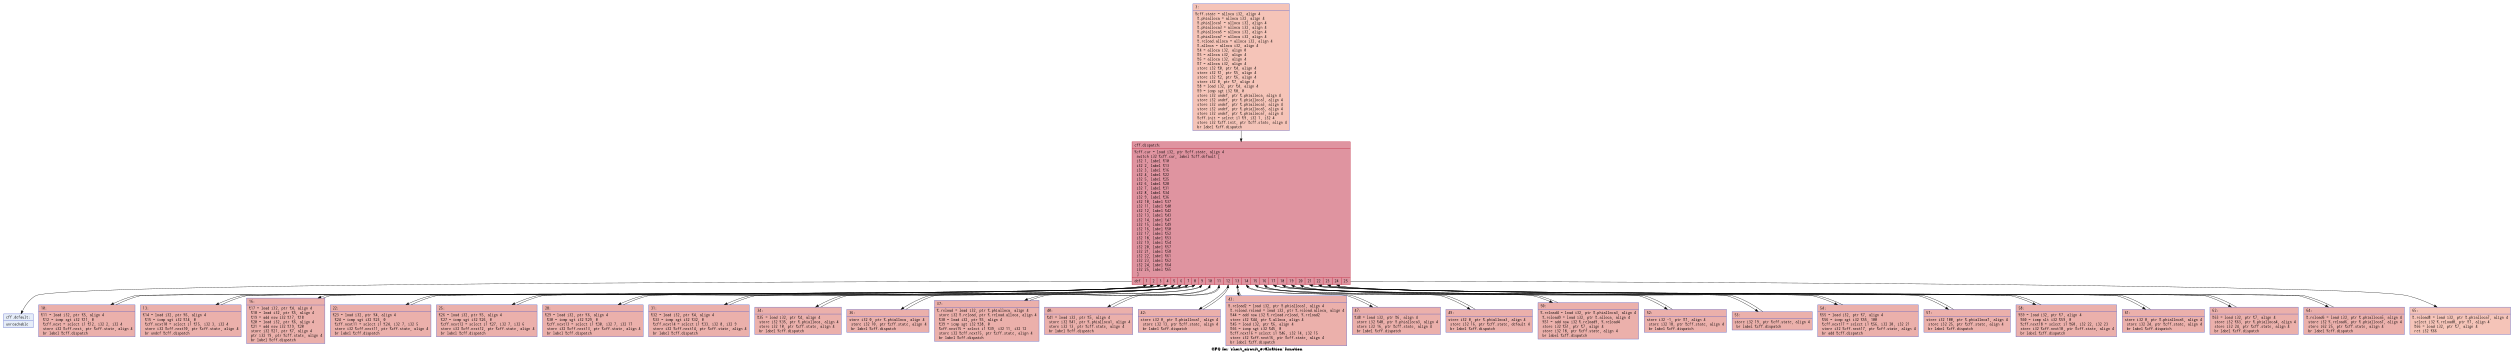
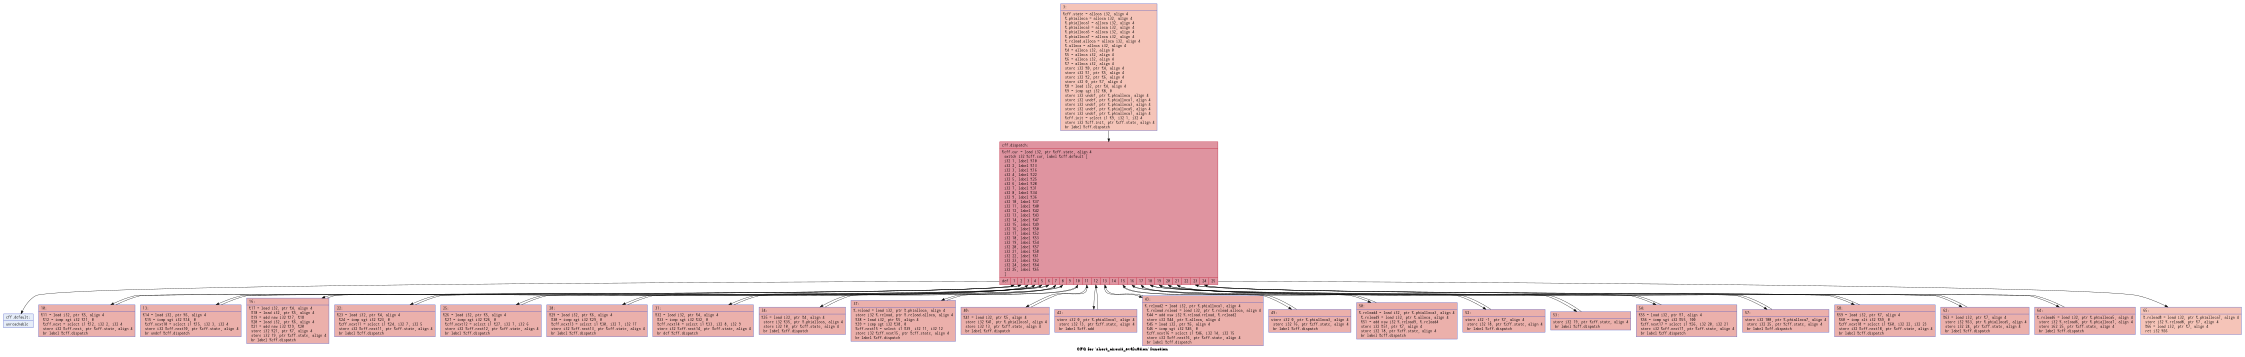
node "36:": removed
node "47:": removed
node "61:": removed
node "62:": text "store i32 %63, ptr %.phialloca4, align 4" -> "store i32 %63, ptr %.phialloca5, align 4"
node "65:": text "select i32 %.reload8, ptr %7, align 4" -> "store i32 %.reload8, ptr %7, align 4"
node "49:": text "store i32 16, ptr %cff.state, default 4" -> "store i32 16, ptr %cff.state, align 4"
node "42:": text "br label %cff.dispatch" -> "br label %cff.add"
node "43:": text "%66 = icmp sgt i32 %45, 0" -> "%46 = icmp sgt i32 %45, 0"
node "31:": text "br label %cff.dispatch" -> "br def %cff.dispatch"
node "54:": text "br add %cff.dispatch" -> "br label %cff.dispatch"
node "16:": text "ptr i32 19, ptr %cff.state, align 4" -> "store i32 19, ptr %cff.state, align 4"
